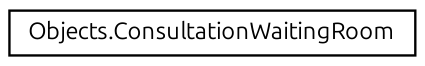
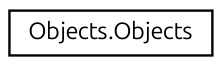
node "Objects.ConsultationWaitingRoom": label "Objects.ConsultationWaitingRoom" -> "Objects.Objects"
